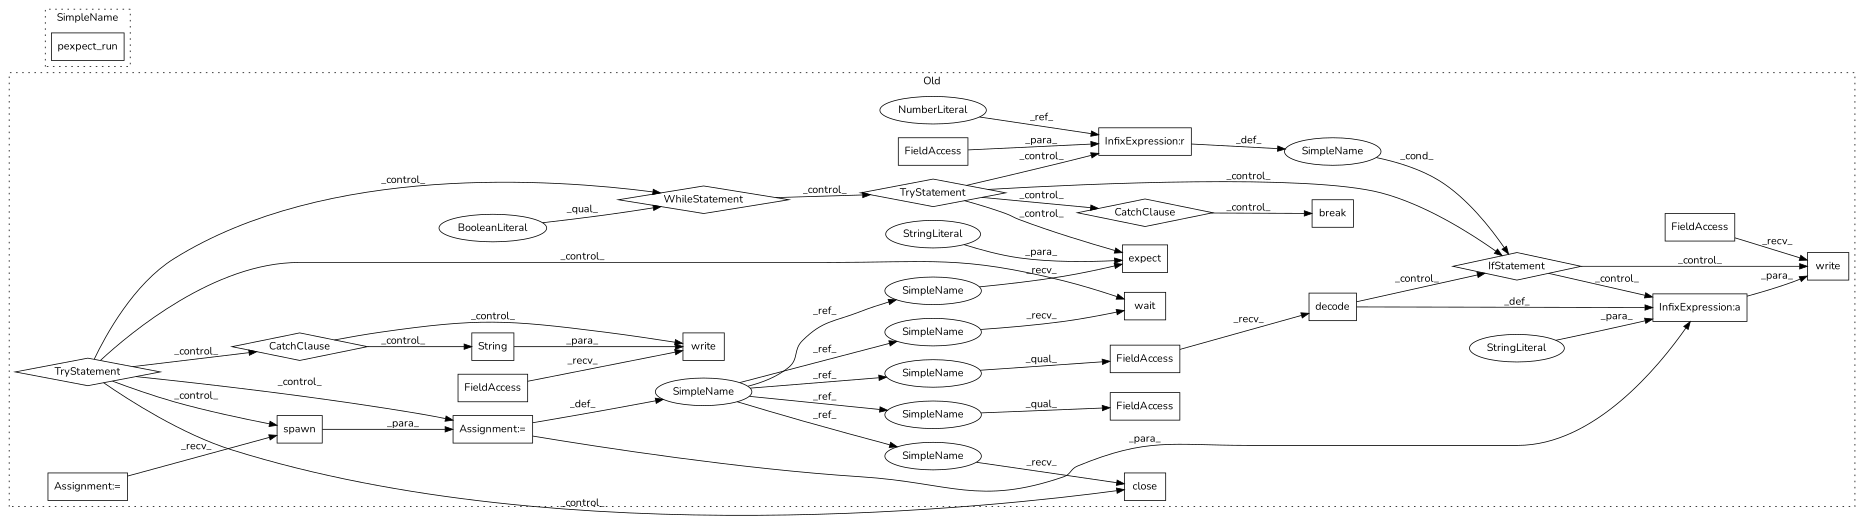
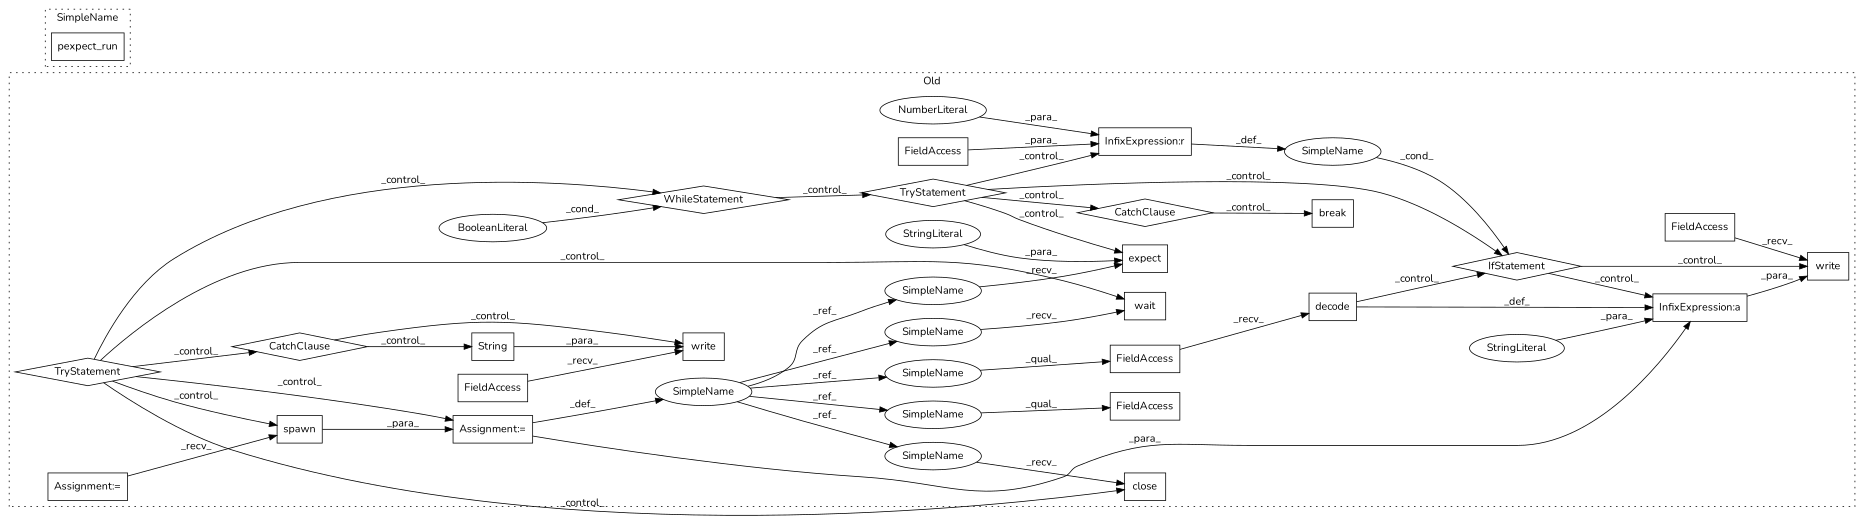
edge "NumberLiteral" -> "InfixExpression:r": label "_ref_" -> "_para_"
edge "BooleanLiteral" -> "WhileStatement": label "_qual_" -> "_cond_"
